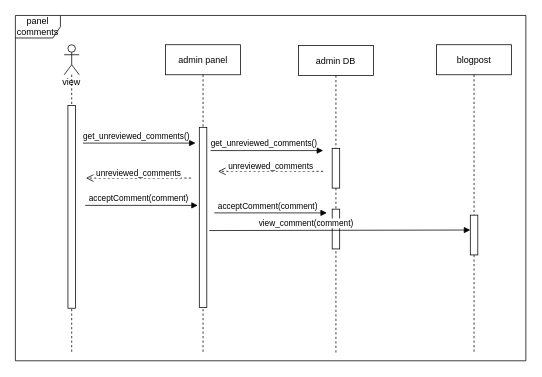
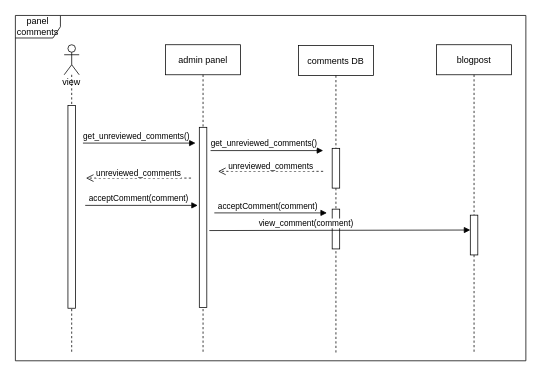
node "admin DB": label "admin DB" -> "comments DB"
